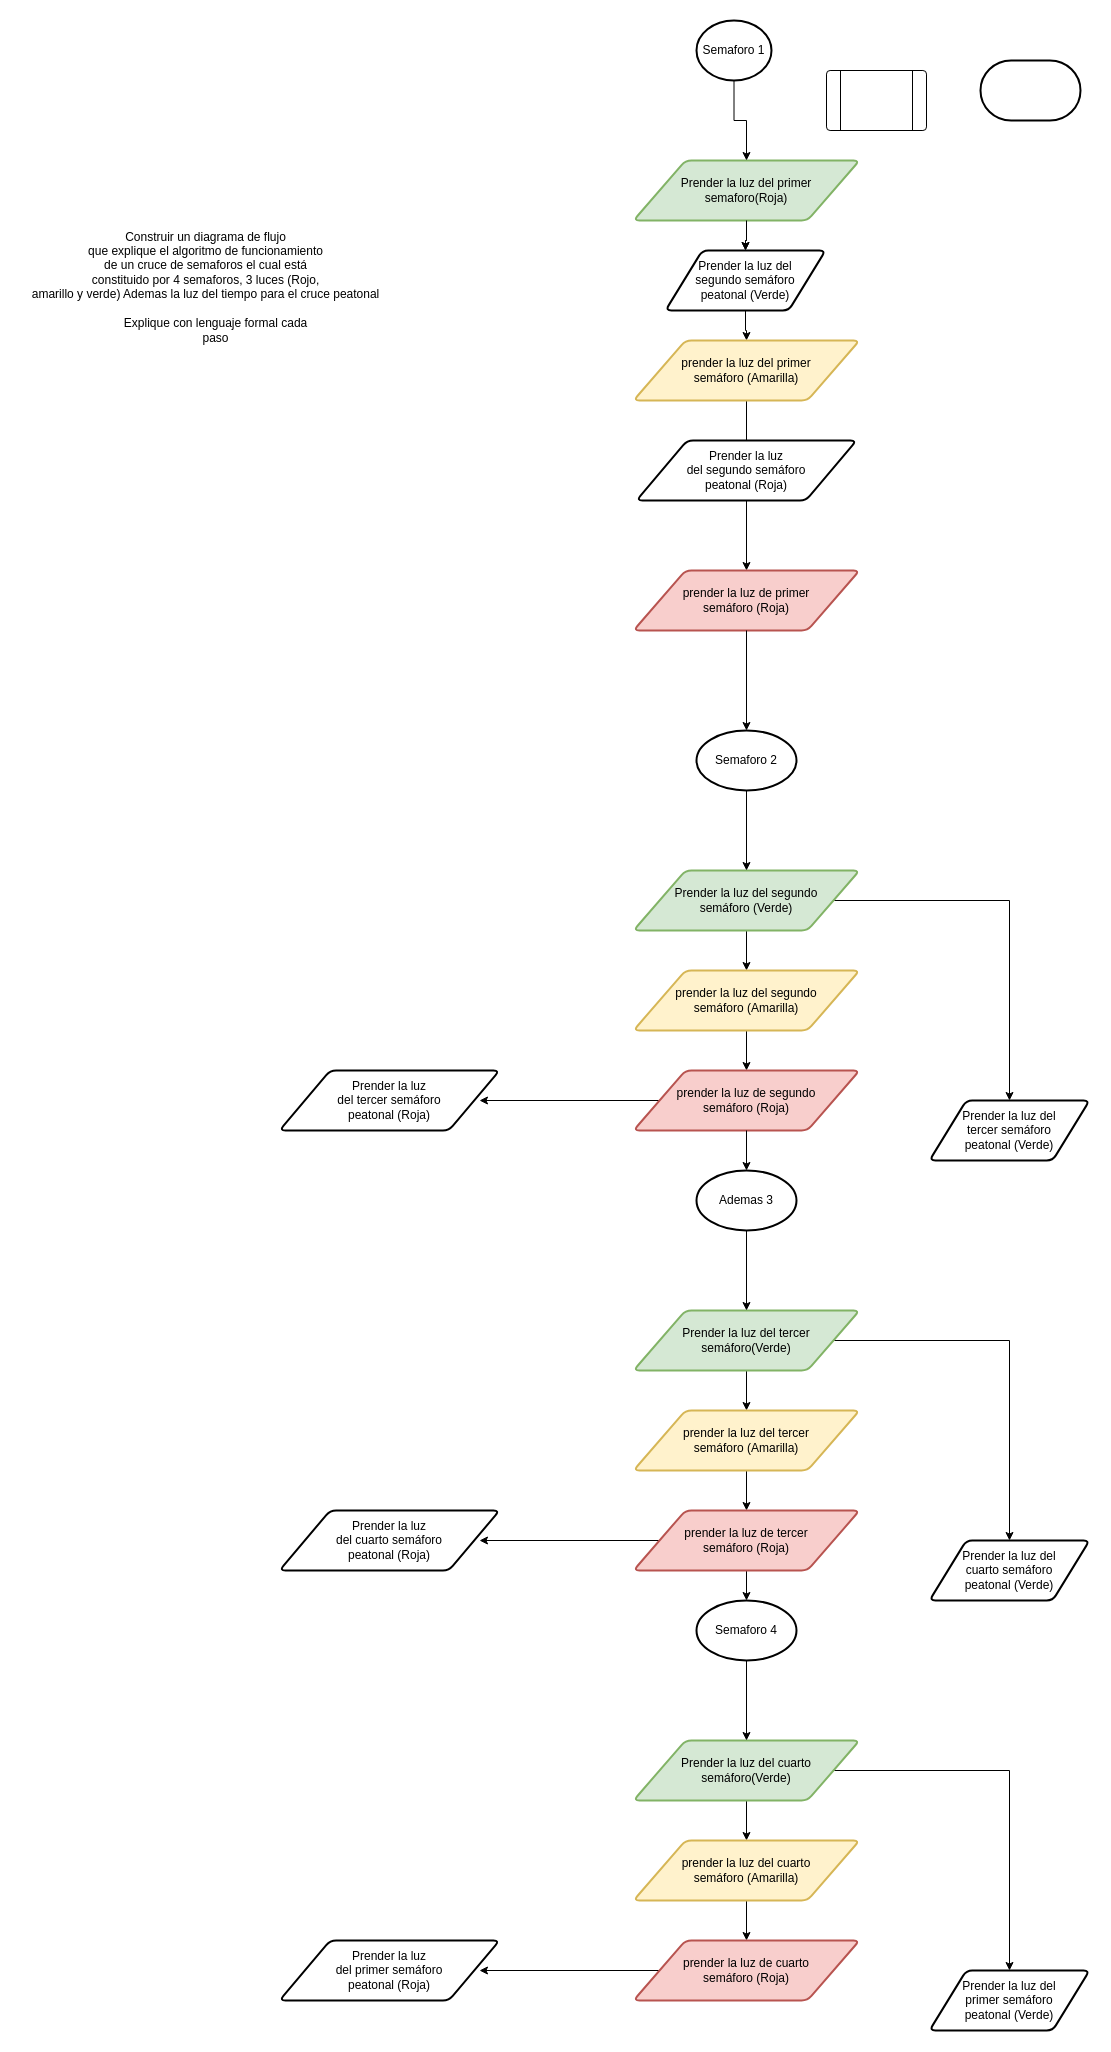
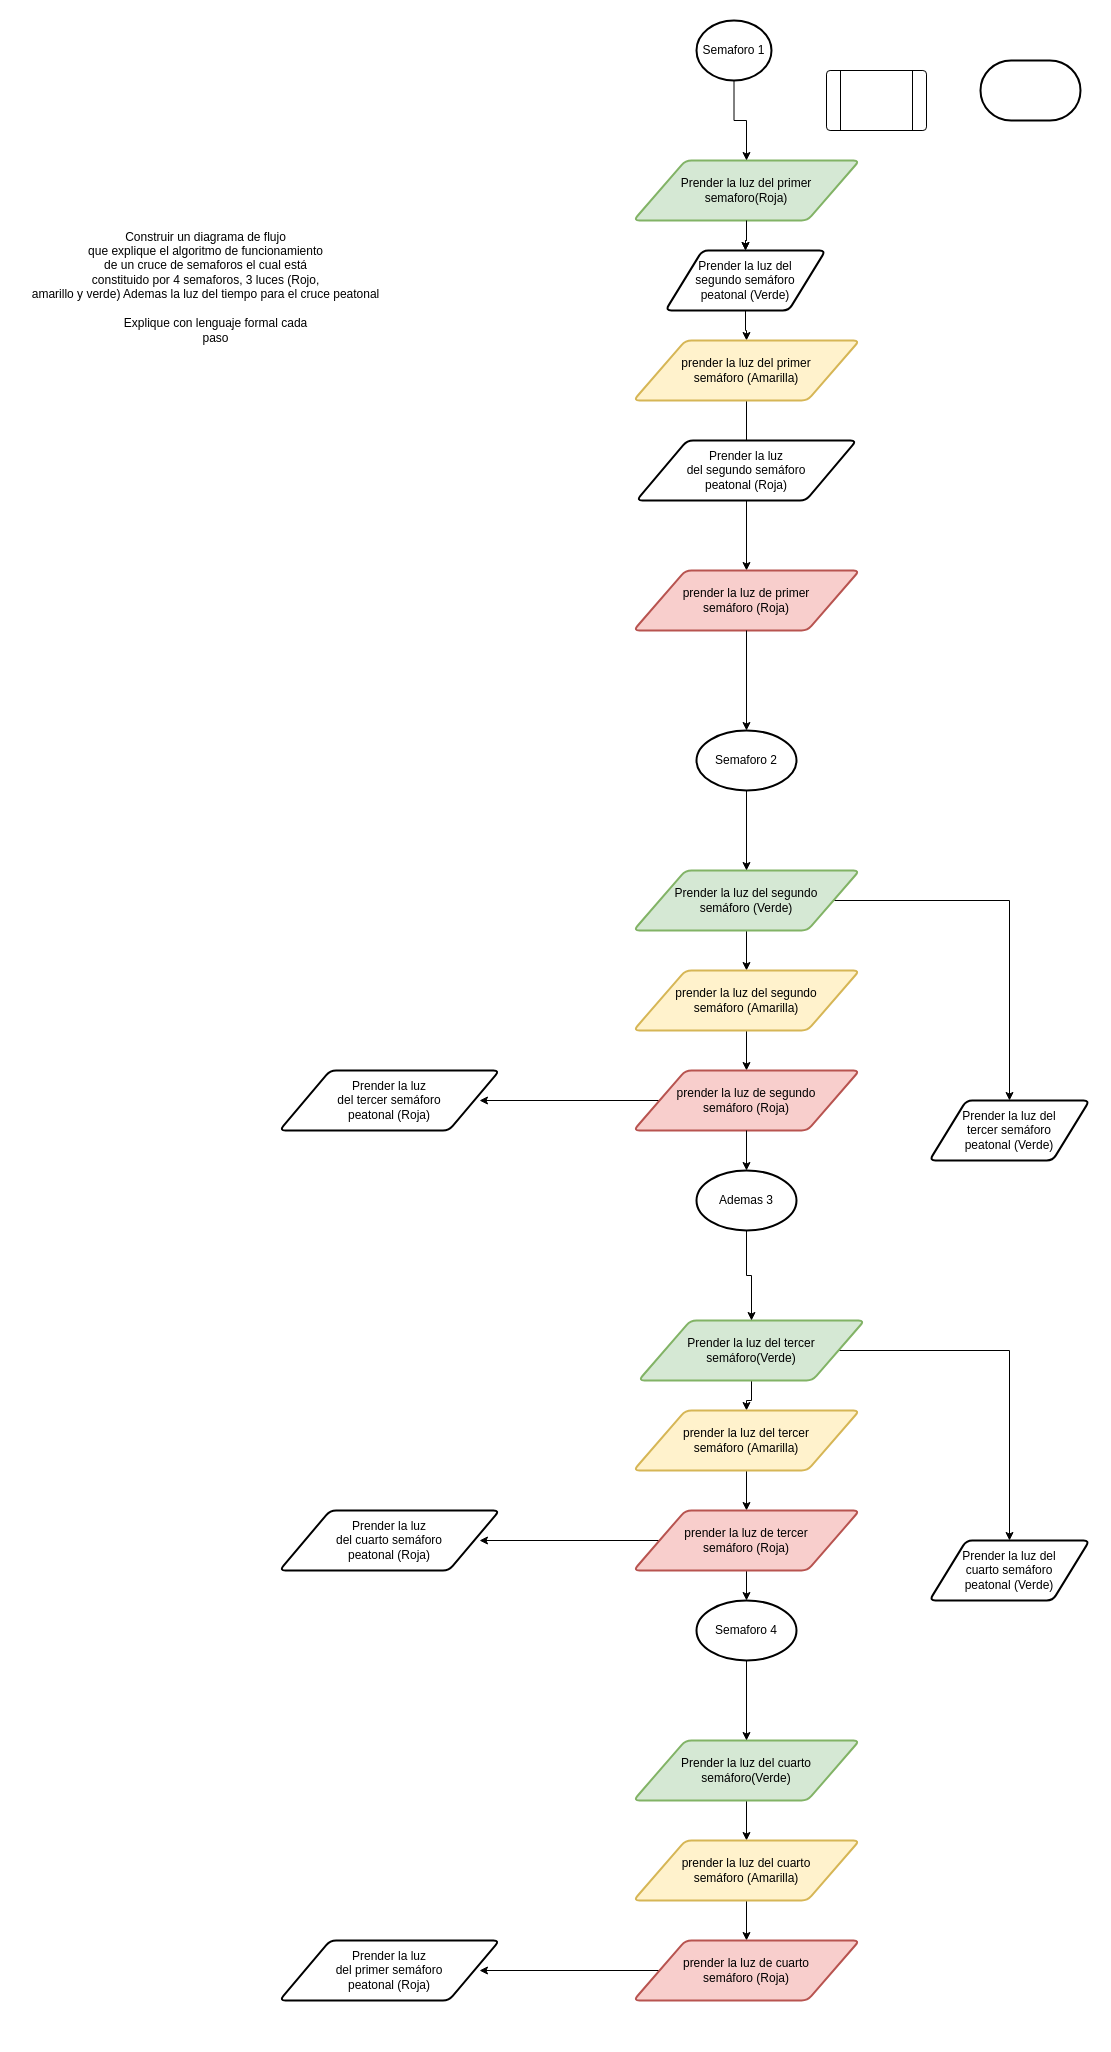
node "Prender la luz del tercer semáforo(Verde)": moved (747, 1341) -> (752, 1351)
edge "Prender la luz del cuarto semáforo(Verde)" -> "Prender la luz del primer semáforo peatonal (Verde)": removed
node "Prender la luz del primer semáforo peatonal (Verde)": removed
